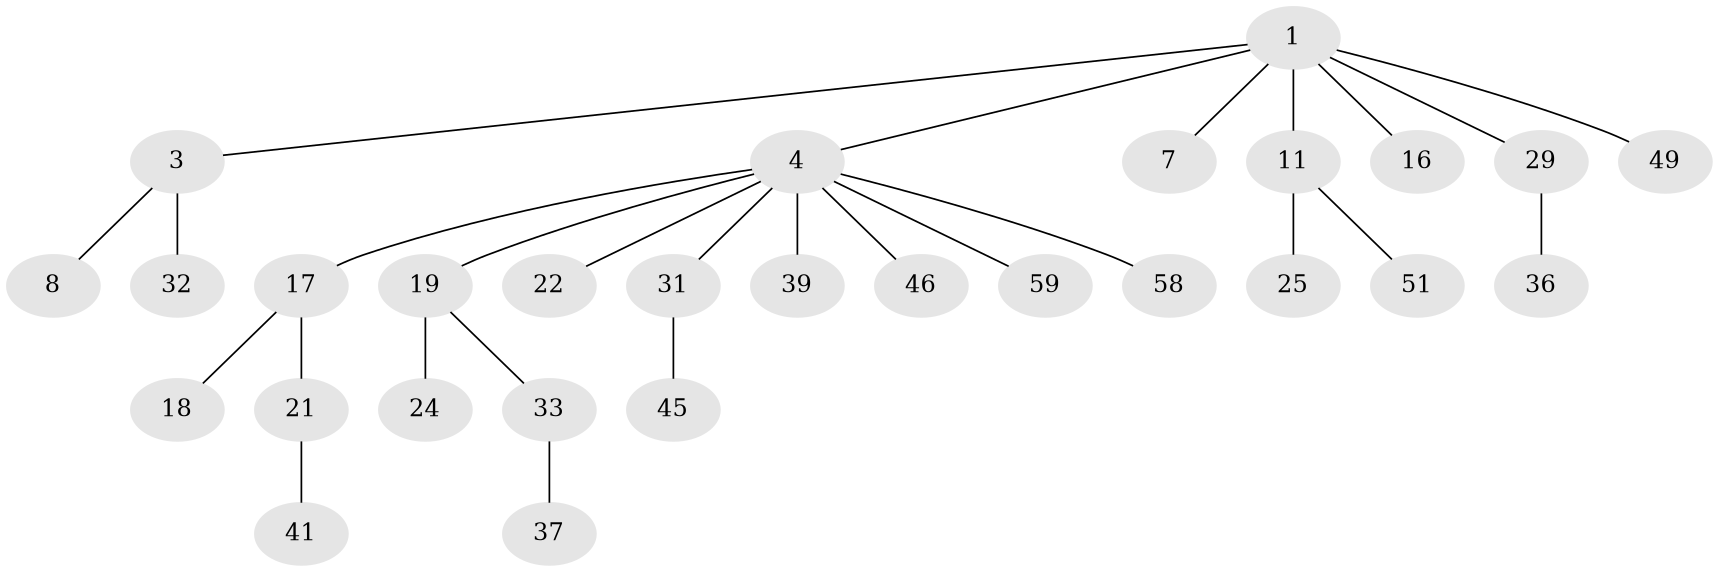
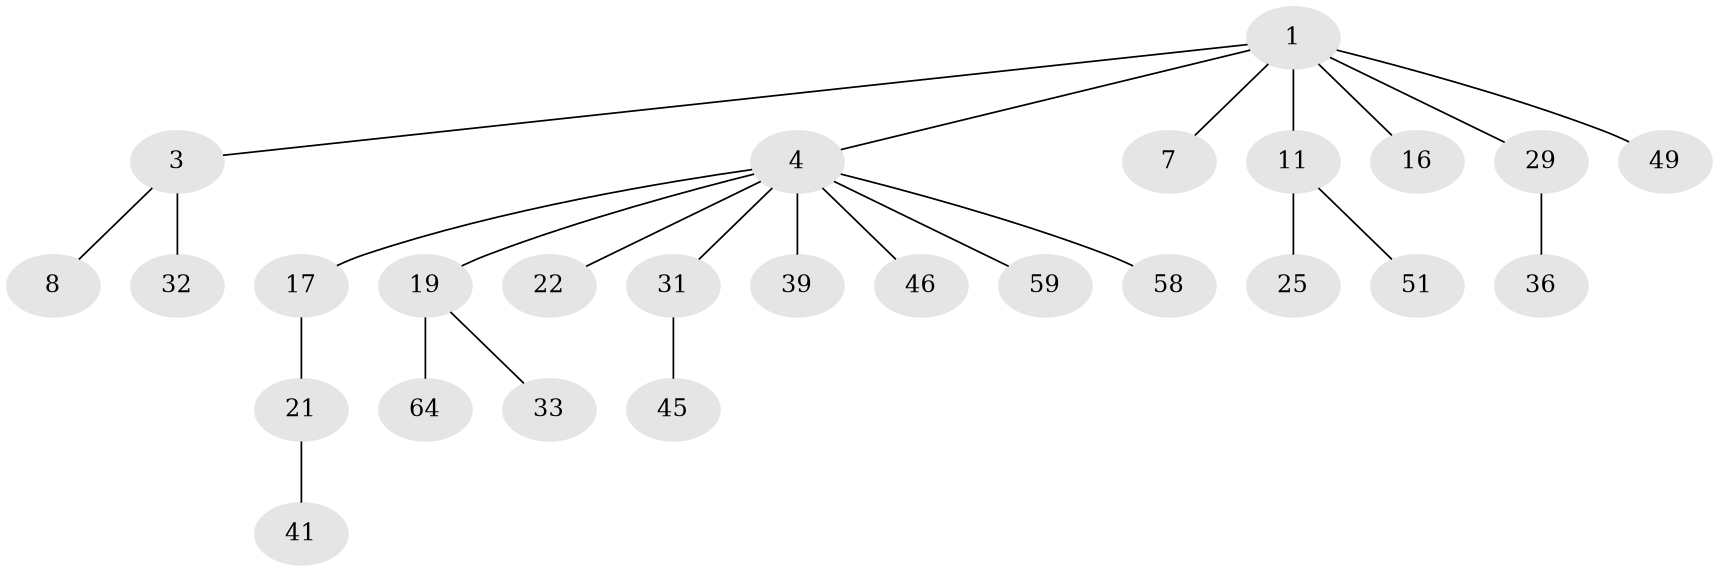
node "18": removed
node "24": label "24" -> "64"
node "37": removed
